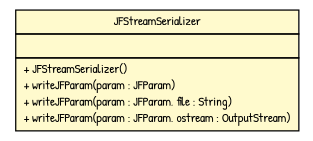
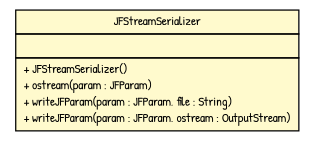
node "JFStreamSerializer": text "+ writeJFParam(param : JFParam)" -> "+ ostream(param : JFParam)"
